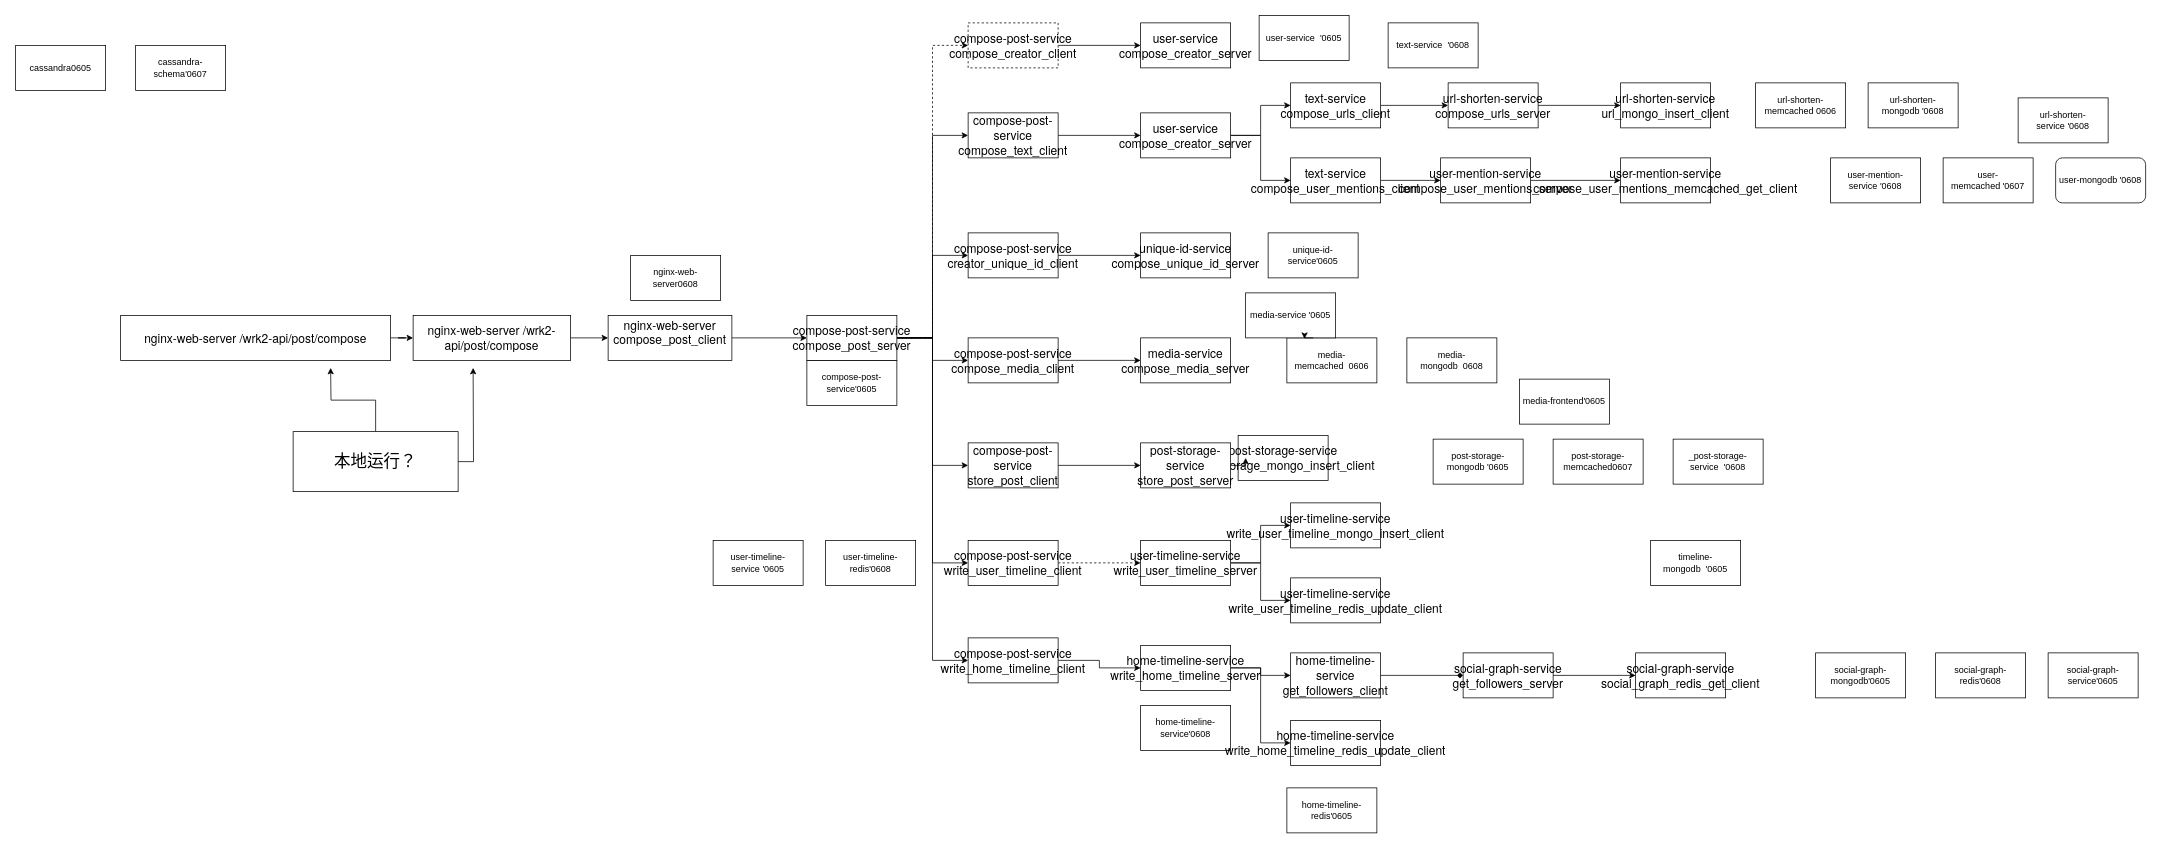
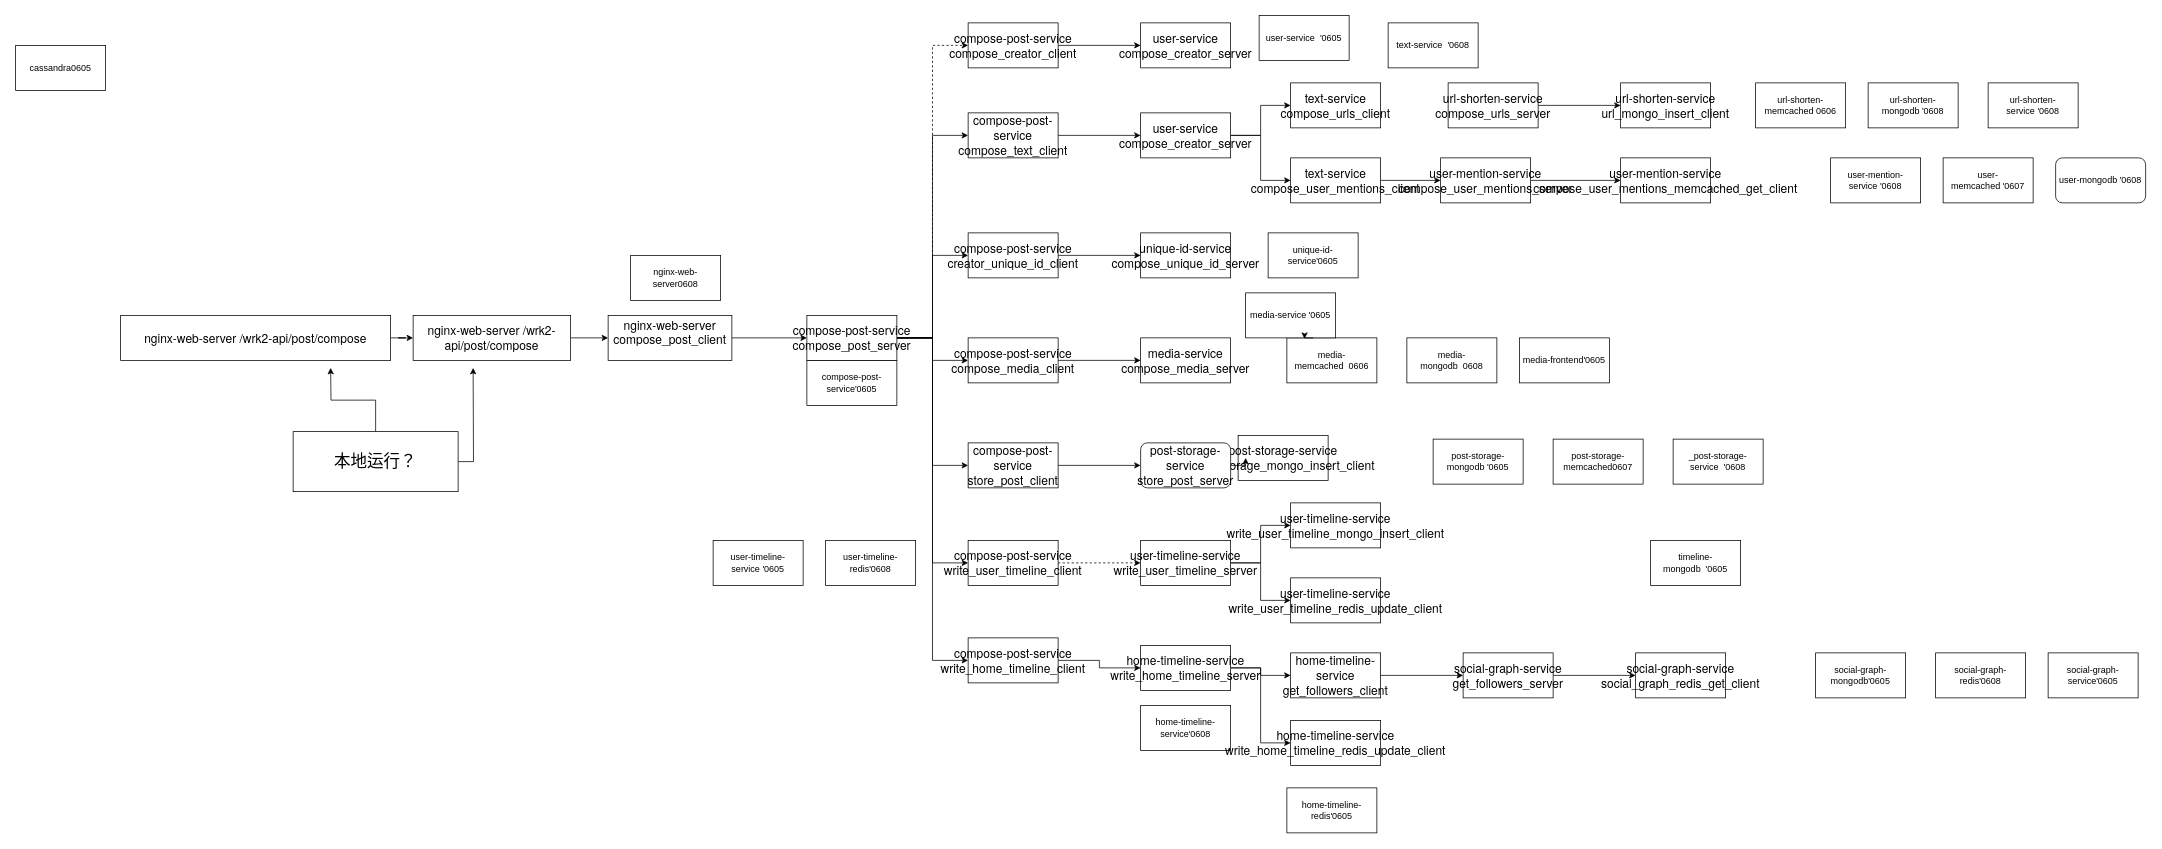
node "compose-post-service compose_creator_client": style dashed -> solid
node "cassandra-schema'0607": removed
edge "text-service compose_urls_client" -> "url-shorten-service compose_urls_server": removed
node "url-shorten-service '0608": moved (2063, 120) -> (2033, 105)
node "media-frontend'0605": moved (1564, 402) -> (1564, 360)
node "post-storage-service store_post_server": shape rectangle -> rounded rectangle
edge "home-timeline-service get_followers_client" -> "social-graph-service get_followers_server": arrowhead diamond -> classic
